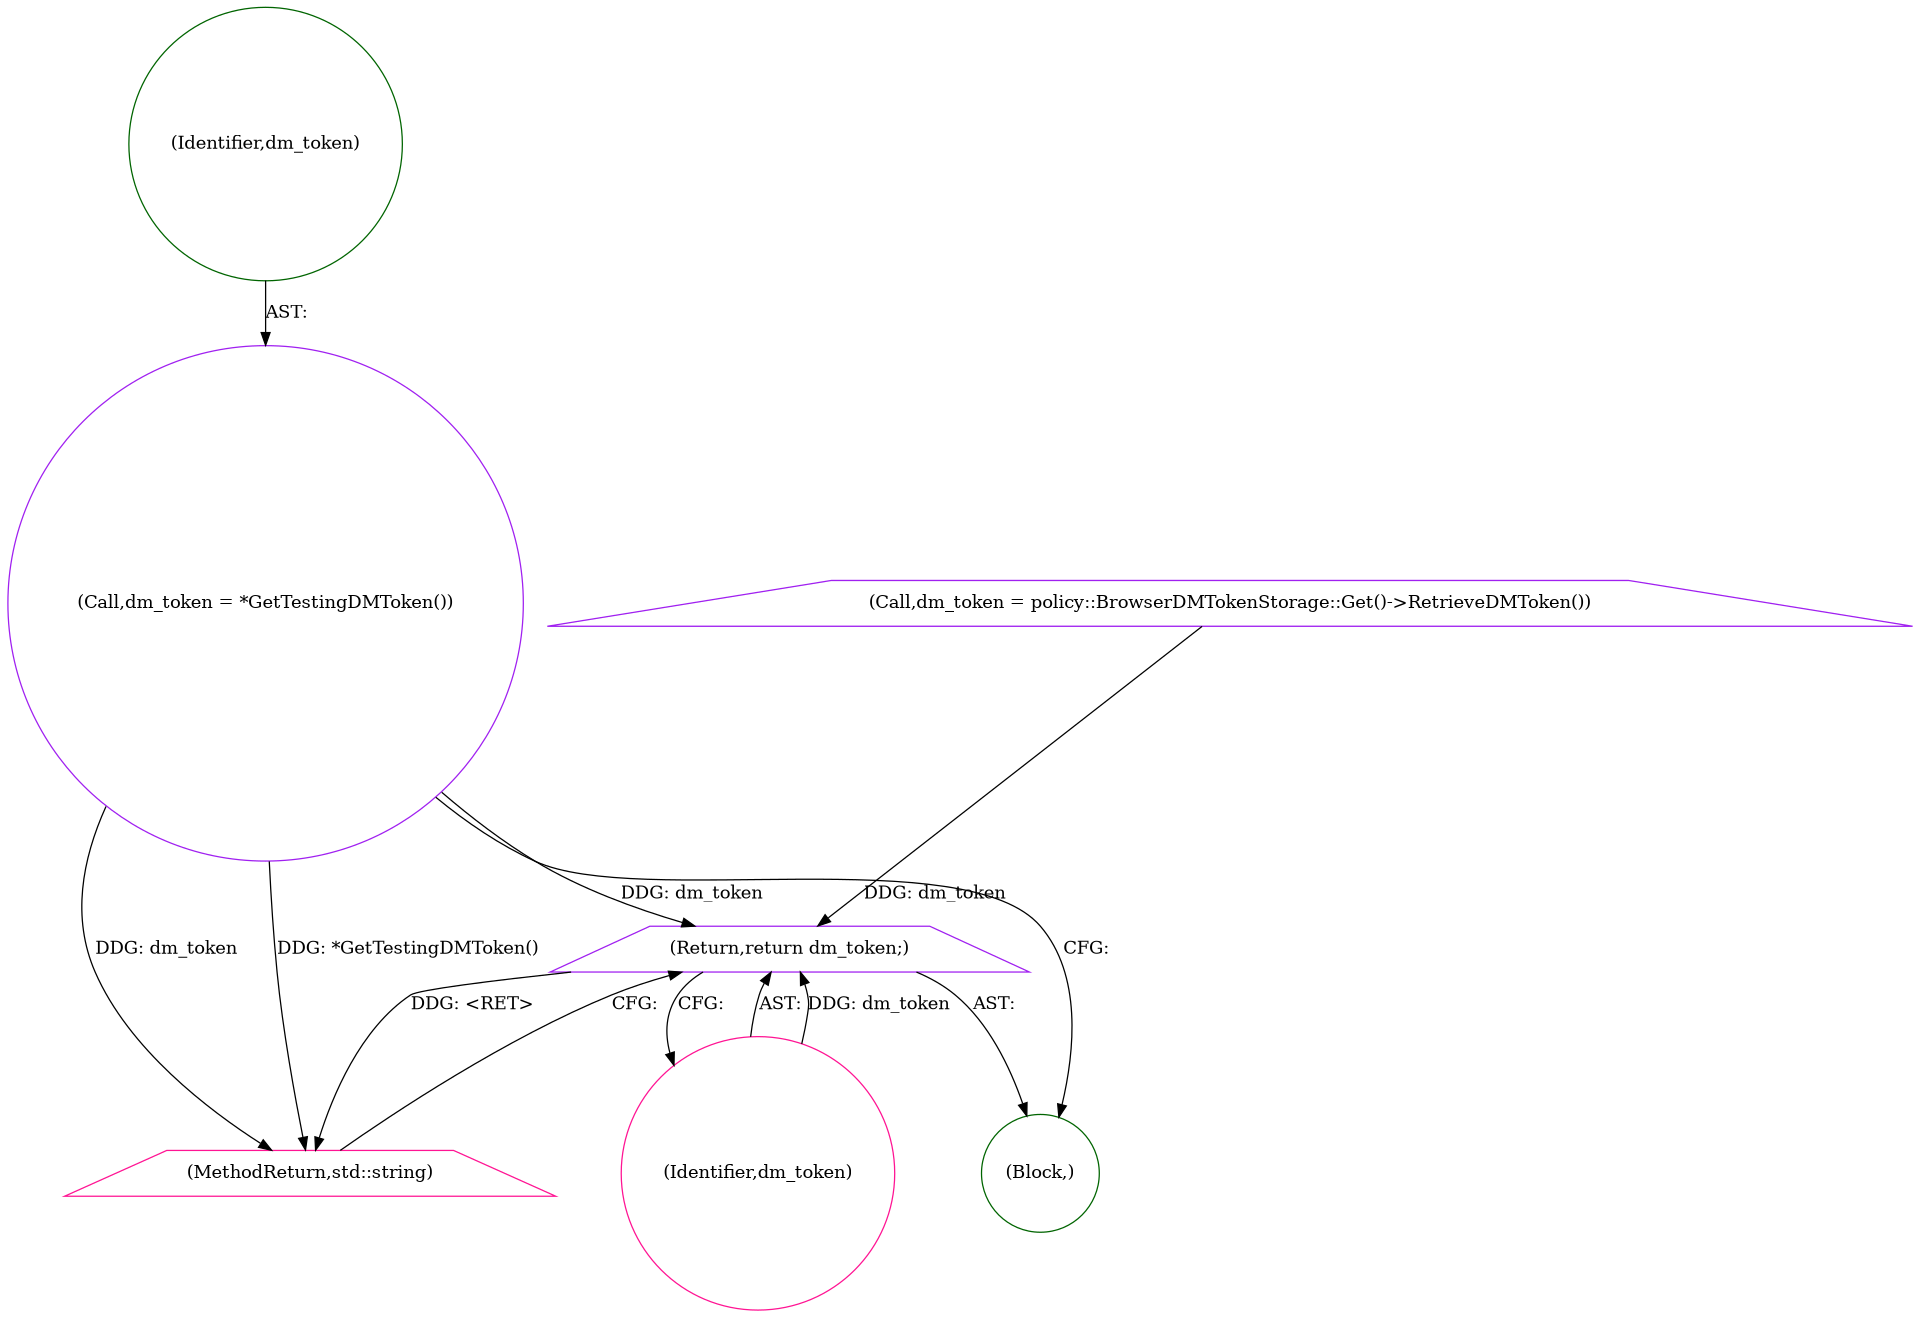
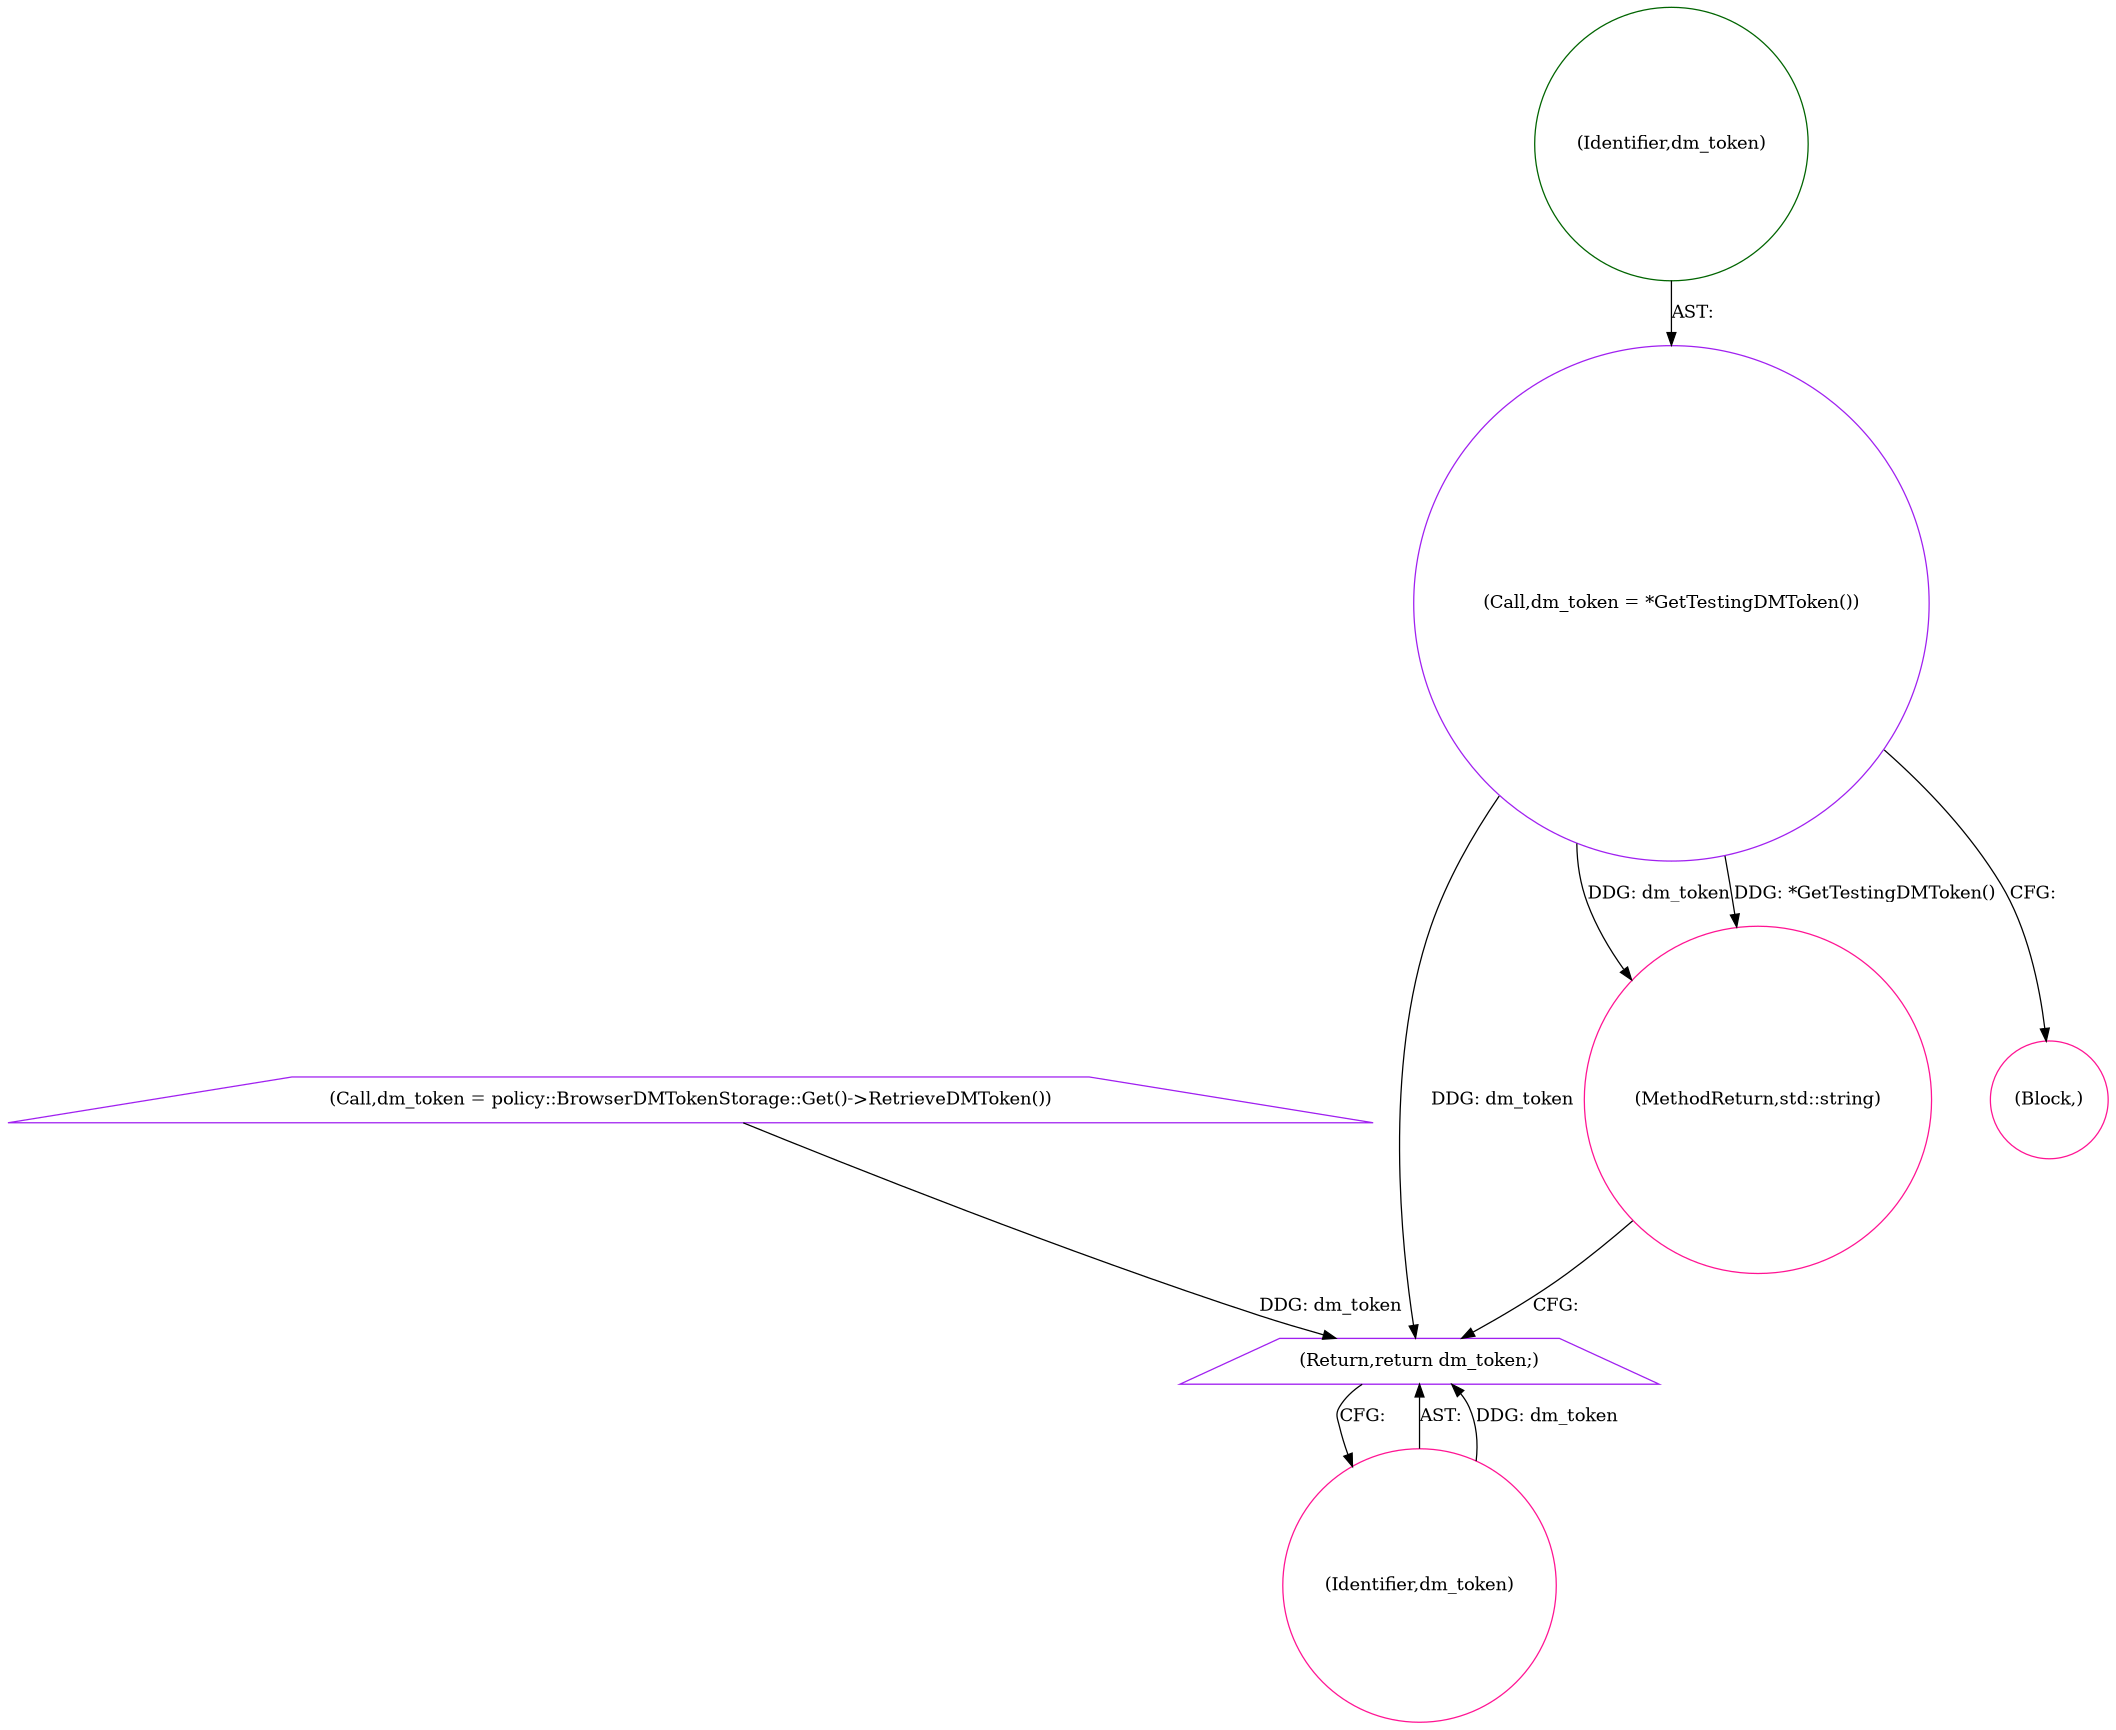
edge "(Return,return dm_token;)" -> "(MethodReturn,std::string)": removed, label "DDG: <RET>"
edge "(Return,return dm_token;)" -> "(Block,)": removed, label "AST:"
node "(MethodReturn,std::string)": shape trapezium -> circle
node "(Block,)": color darkgreen -> deeppink
